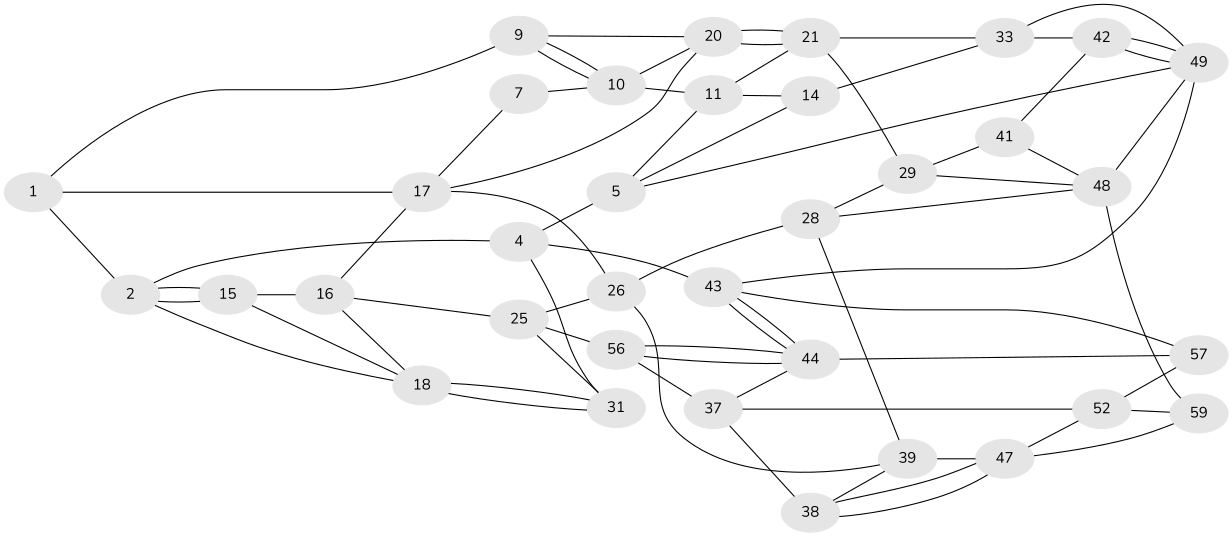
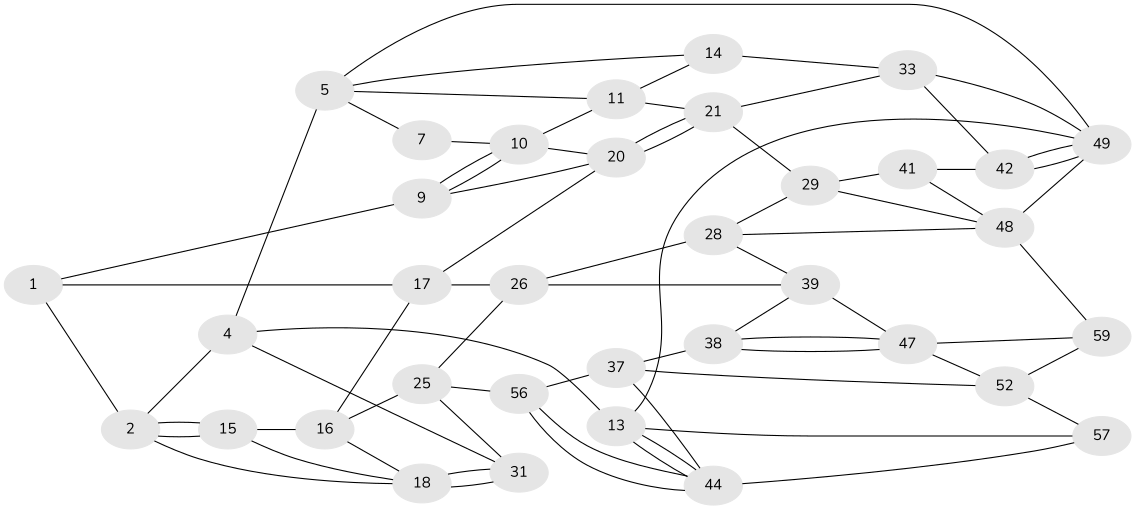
edge "7" -- "17": now "7" -- "5"
node "43": label "43" -> "13"
